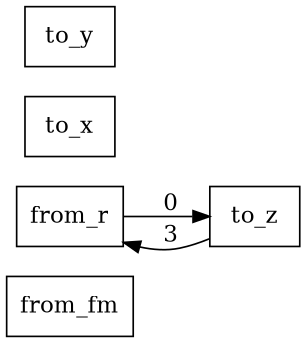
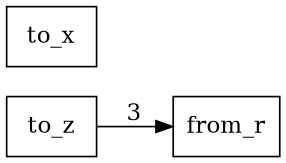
node "to_y": removed
edge "from_r" -> "to_z": removed, label "0"
node "from_fm": removed
